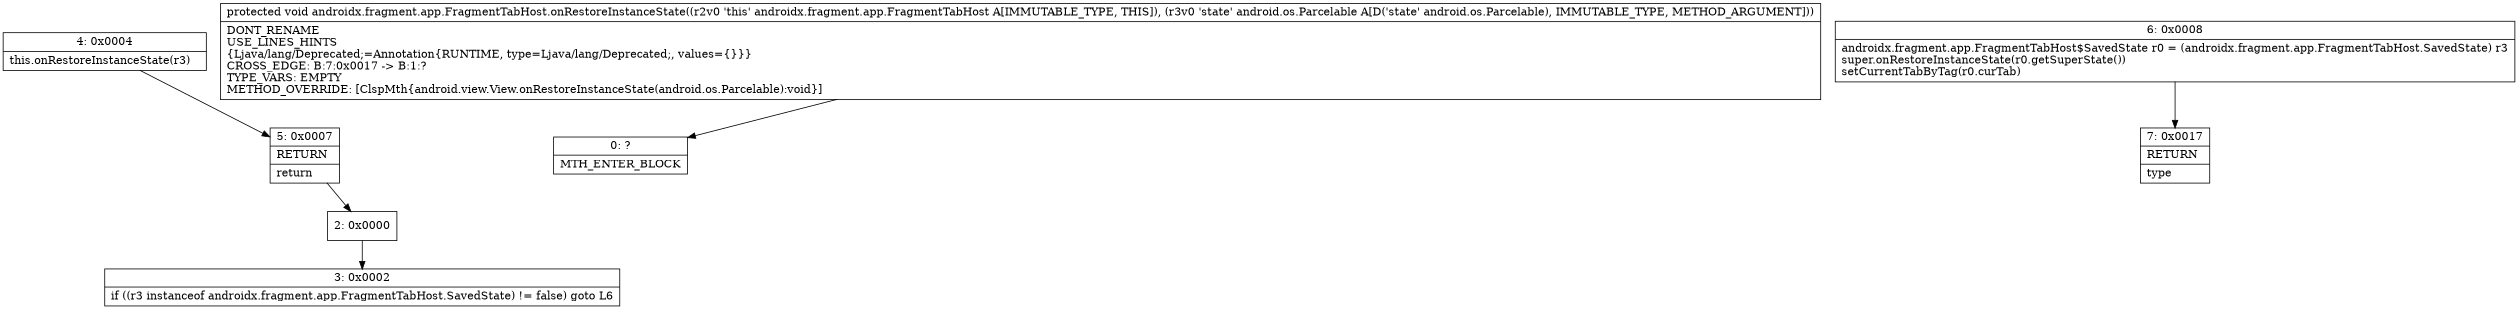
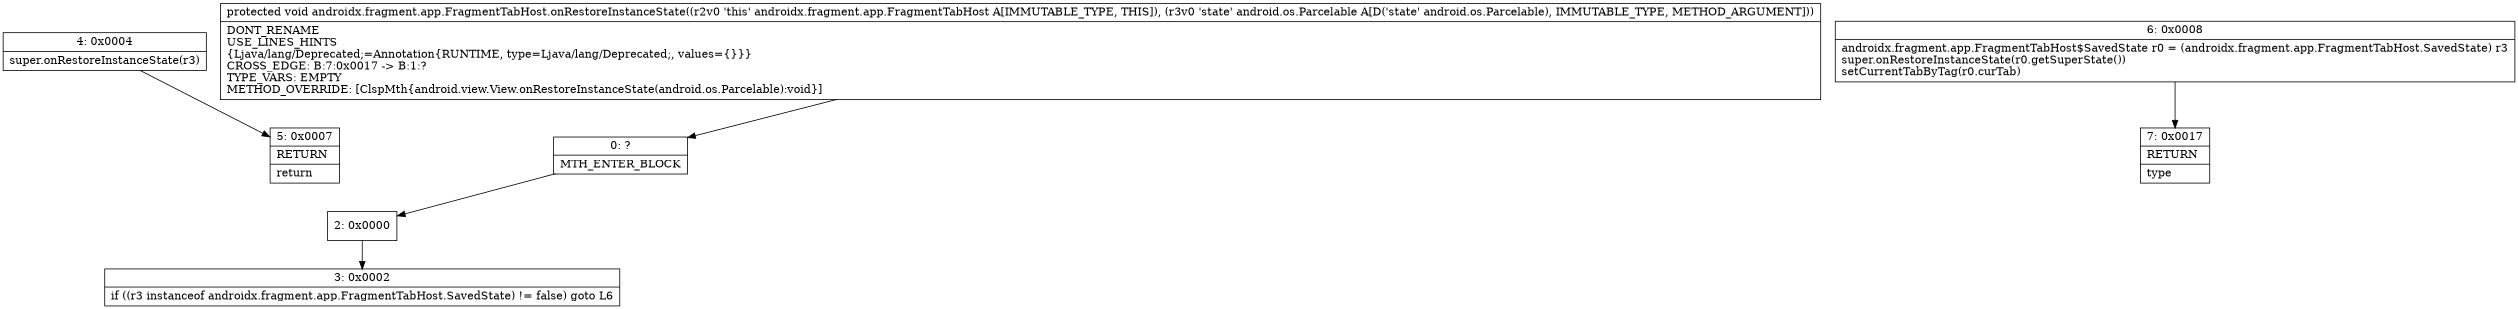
node "4: 0x0004": text "this.onRestoreInstanceState(r3)" -> "super.onRestoreInstanceState(r3)"
edge "5: 0x0007" -> "2: 0x0000": now "0: ?" -> "2: 0x0000"
